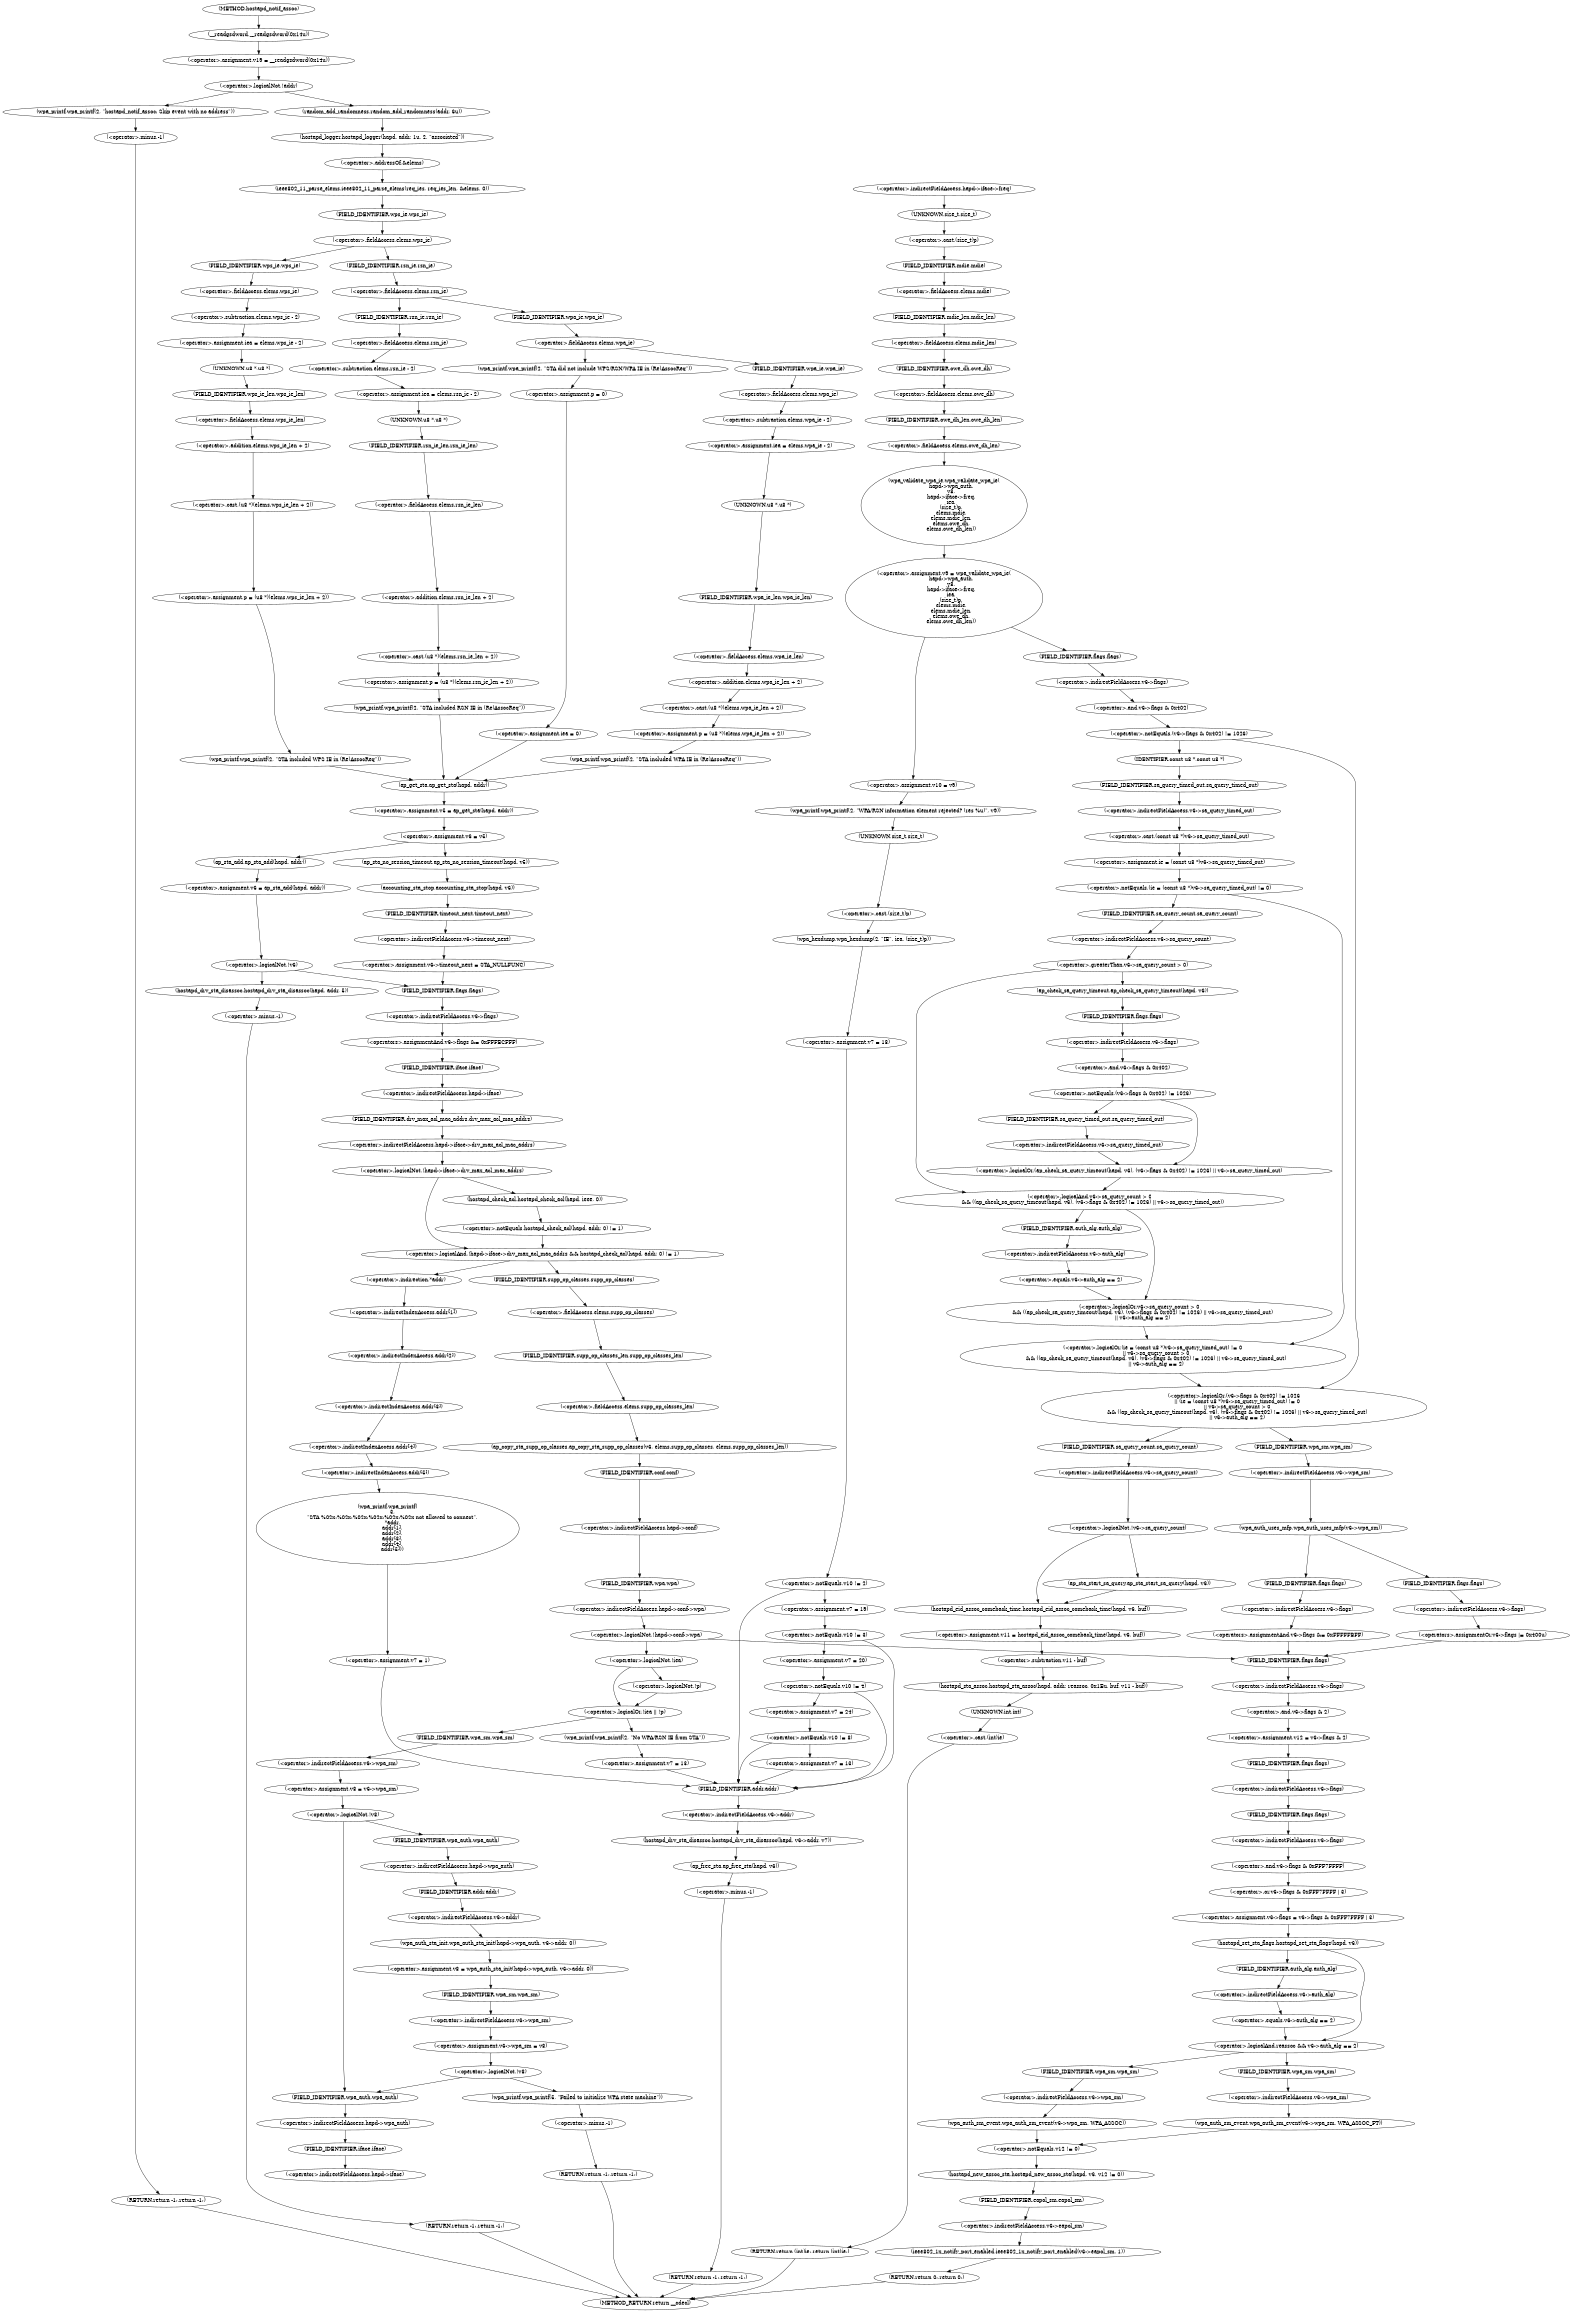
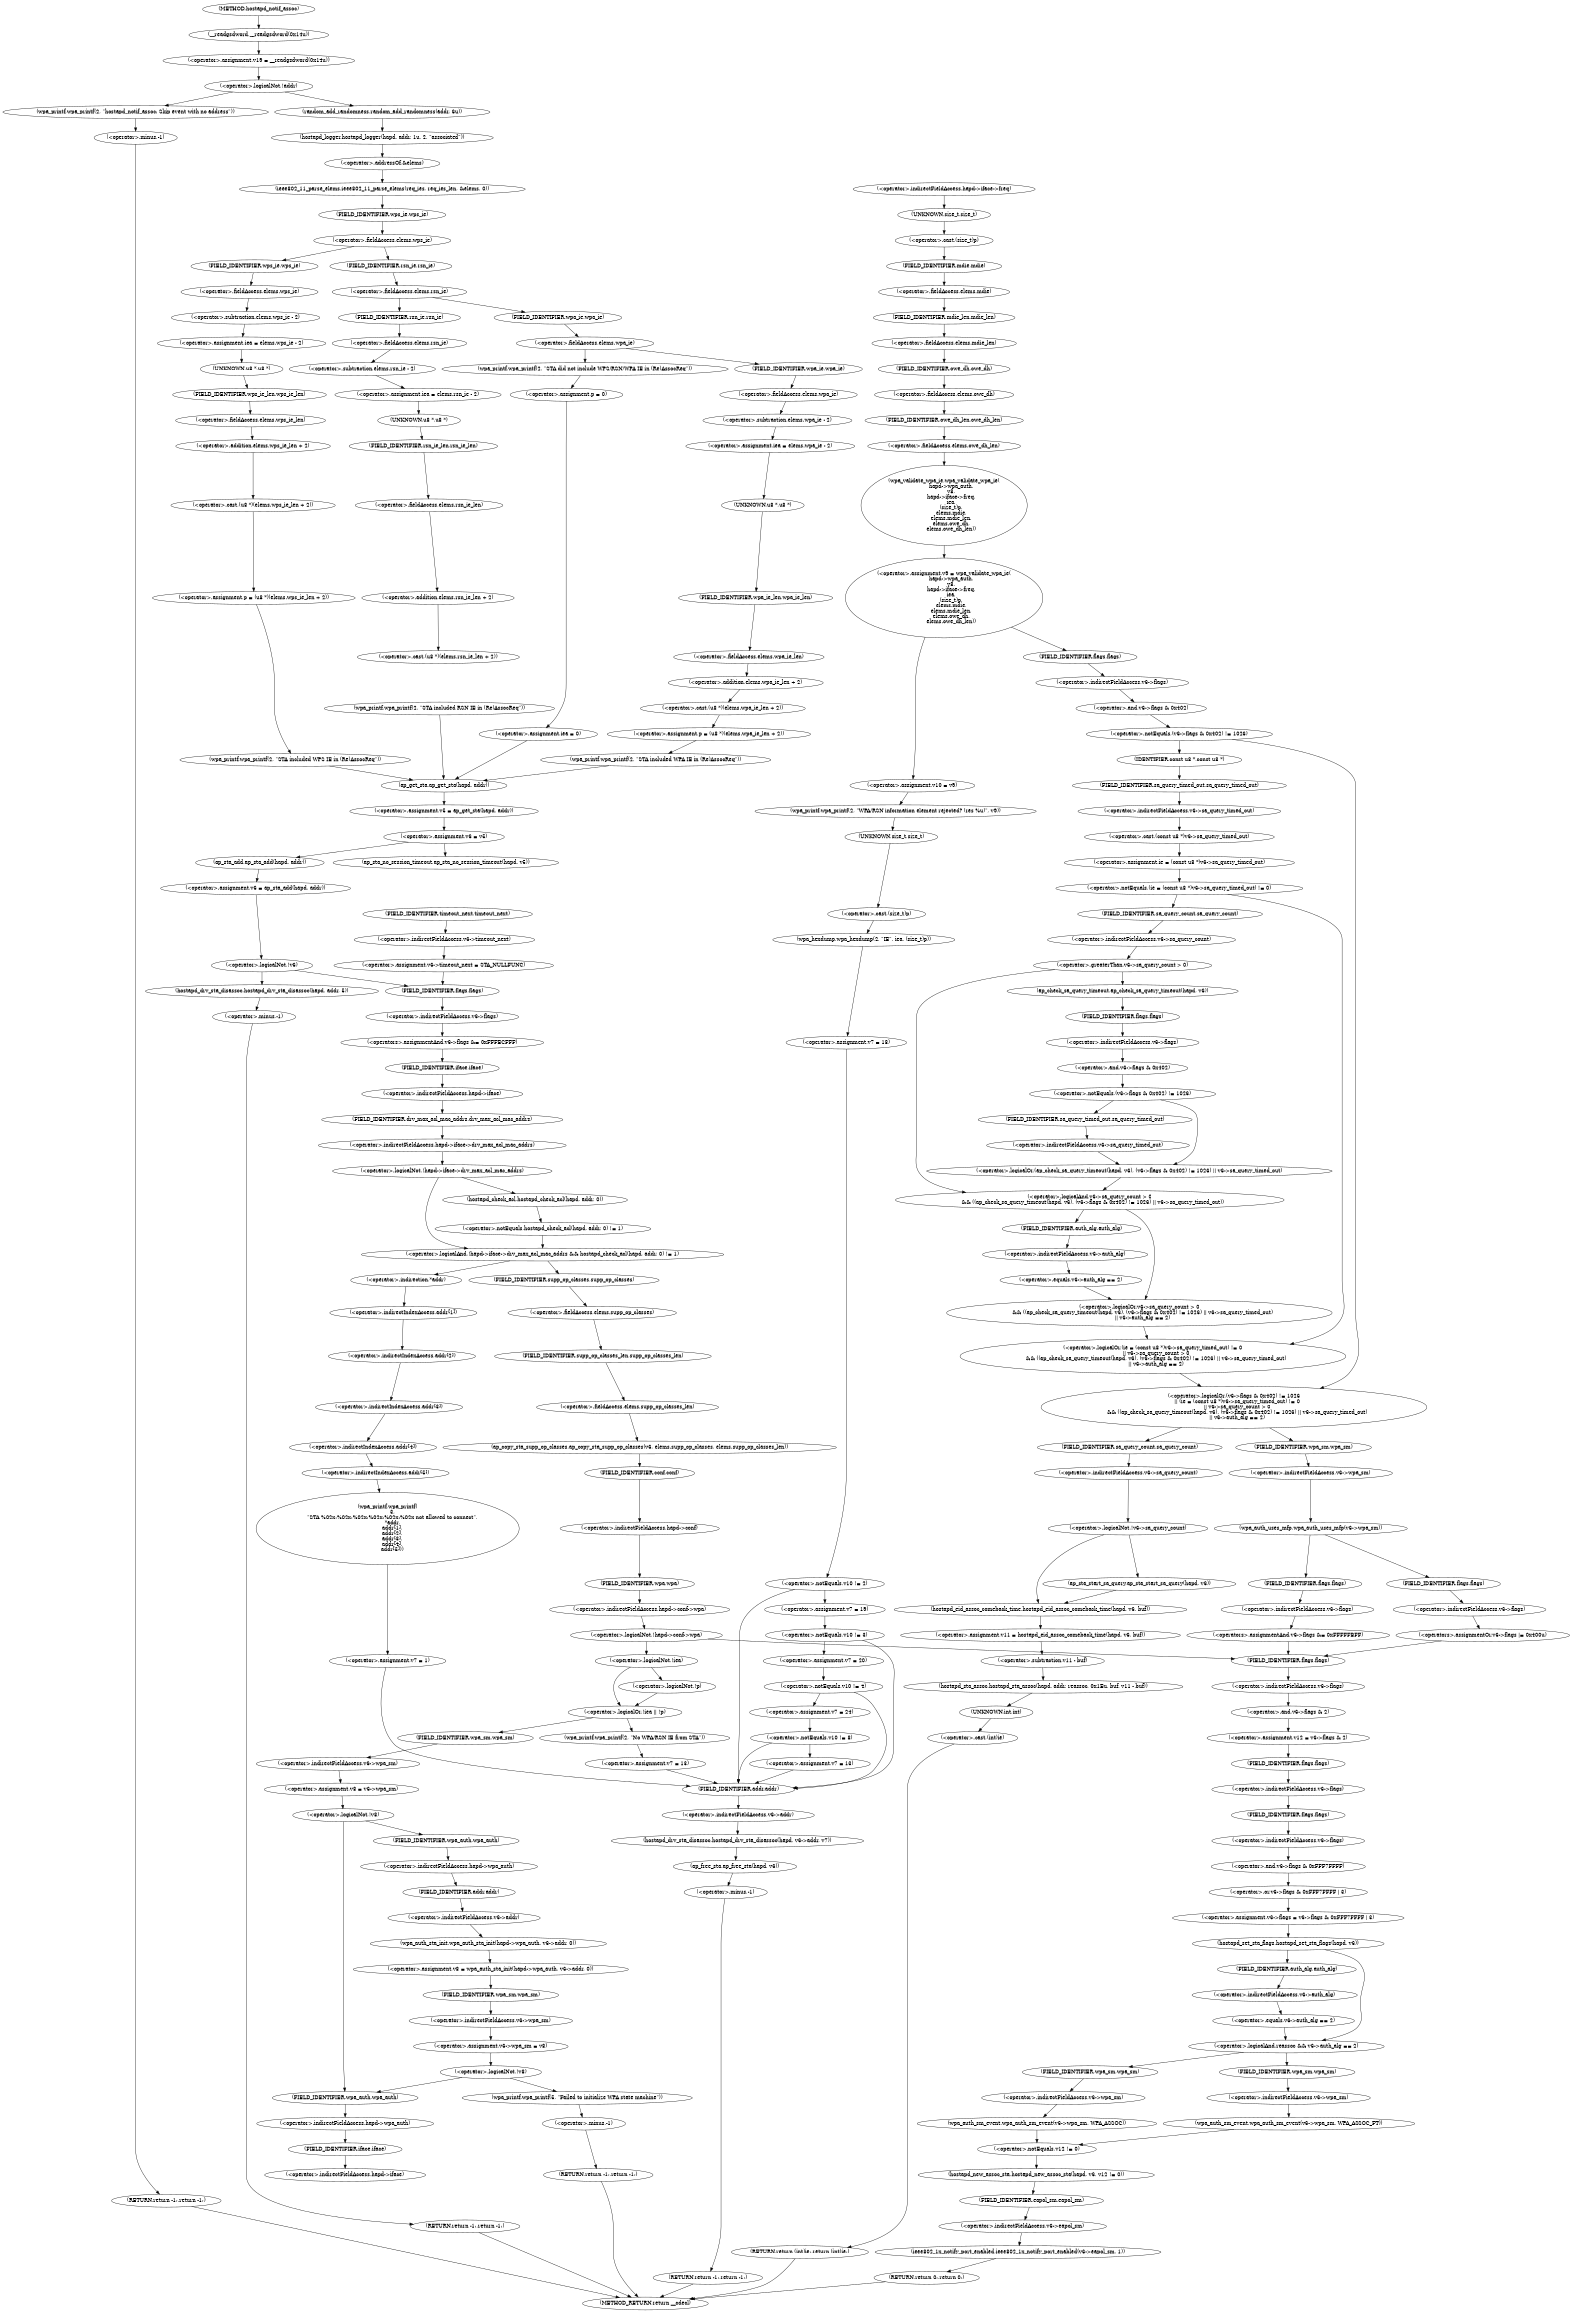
node "(<operator>.assignment,p = (u8 *)(elems.rsn_ie_len + 2))": removed
node "(accounting_sta_stop,accounting_sta_stop(hapd, v6))": removed
node "(hostapd_check_acl,hostapd_check_acl(hapd, ieee, 0))": label "(hostapd_check_acl,hostapd_check_acl(hapd, ieee, 0))" -> "(hostapd_check_acl,hostapd_check_acl(hapd, addr, 0))"
